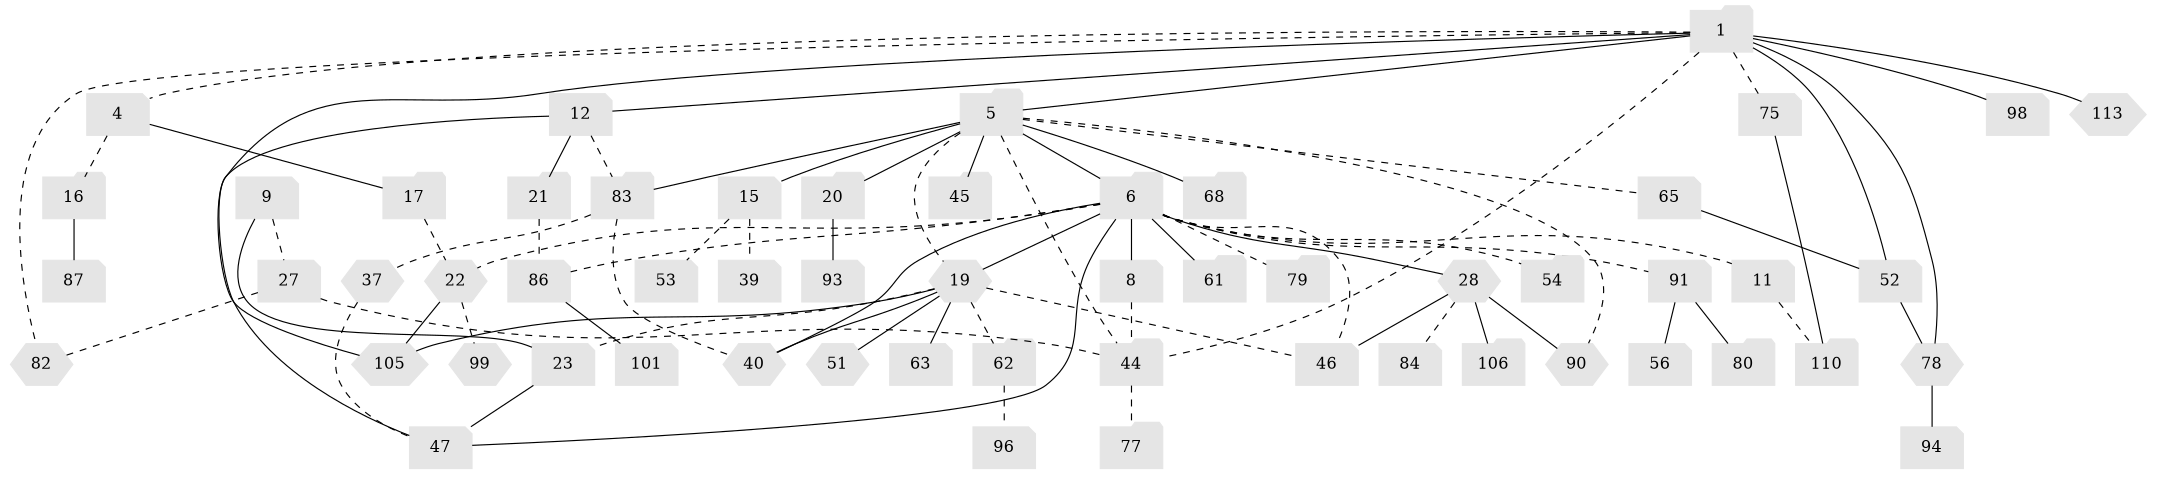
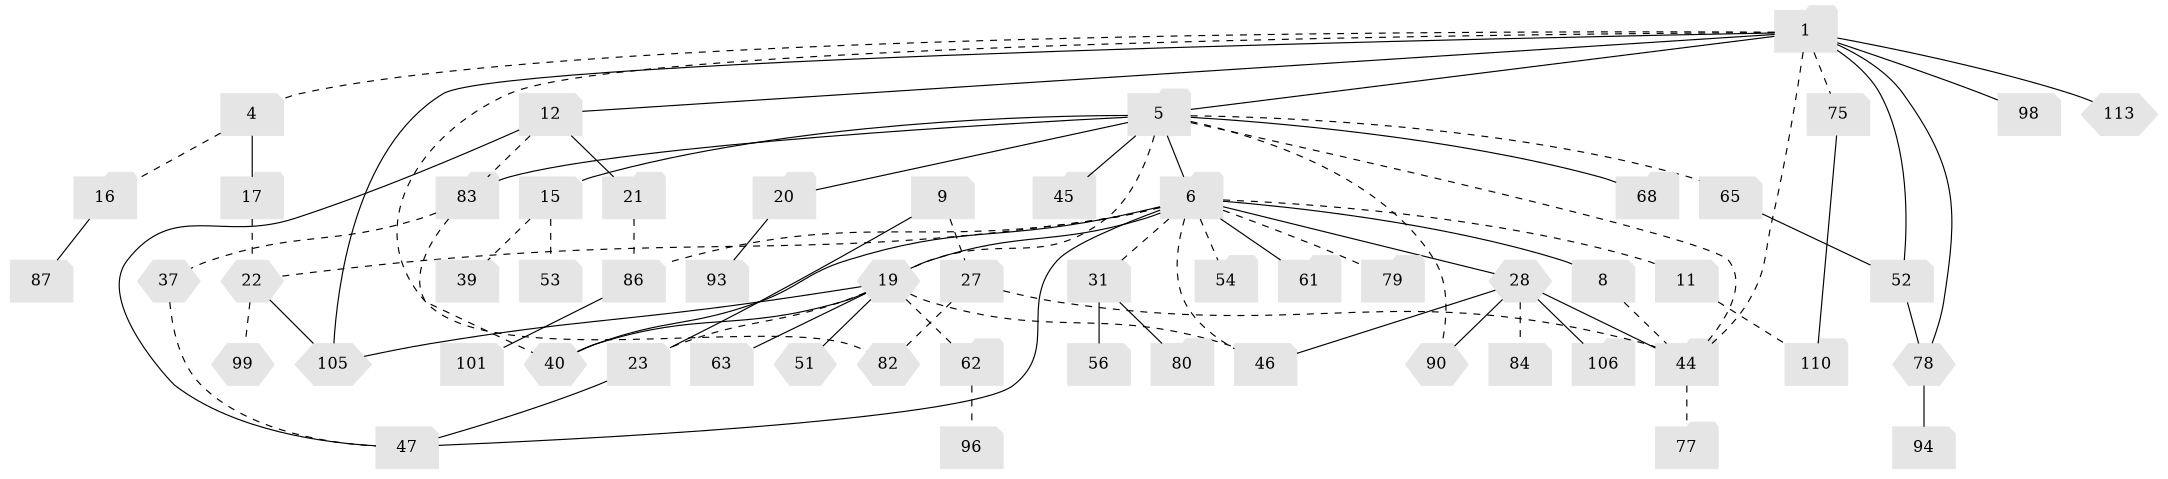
node "91": label "91" -> "31"
edge "28" -- "44": added
